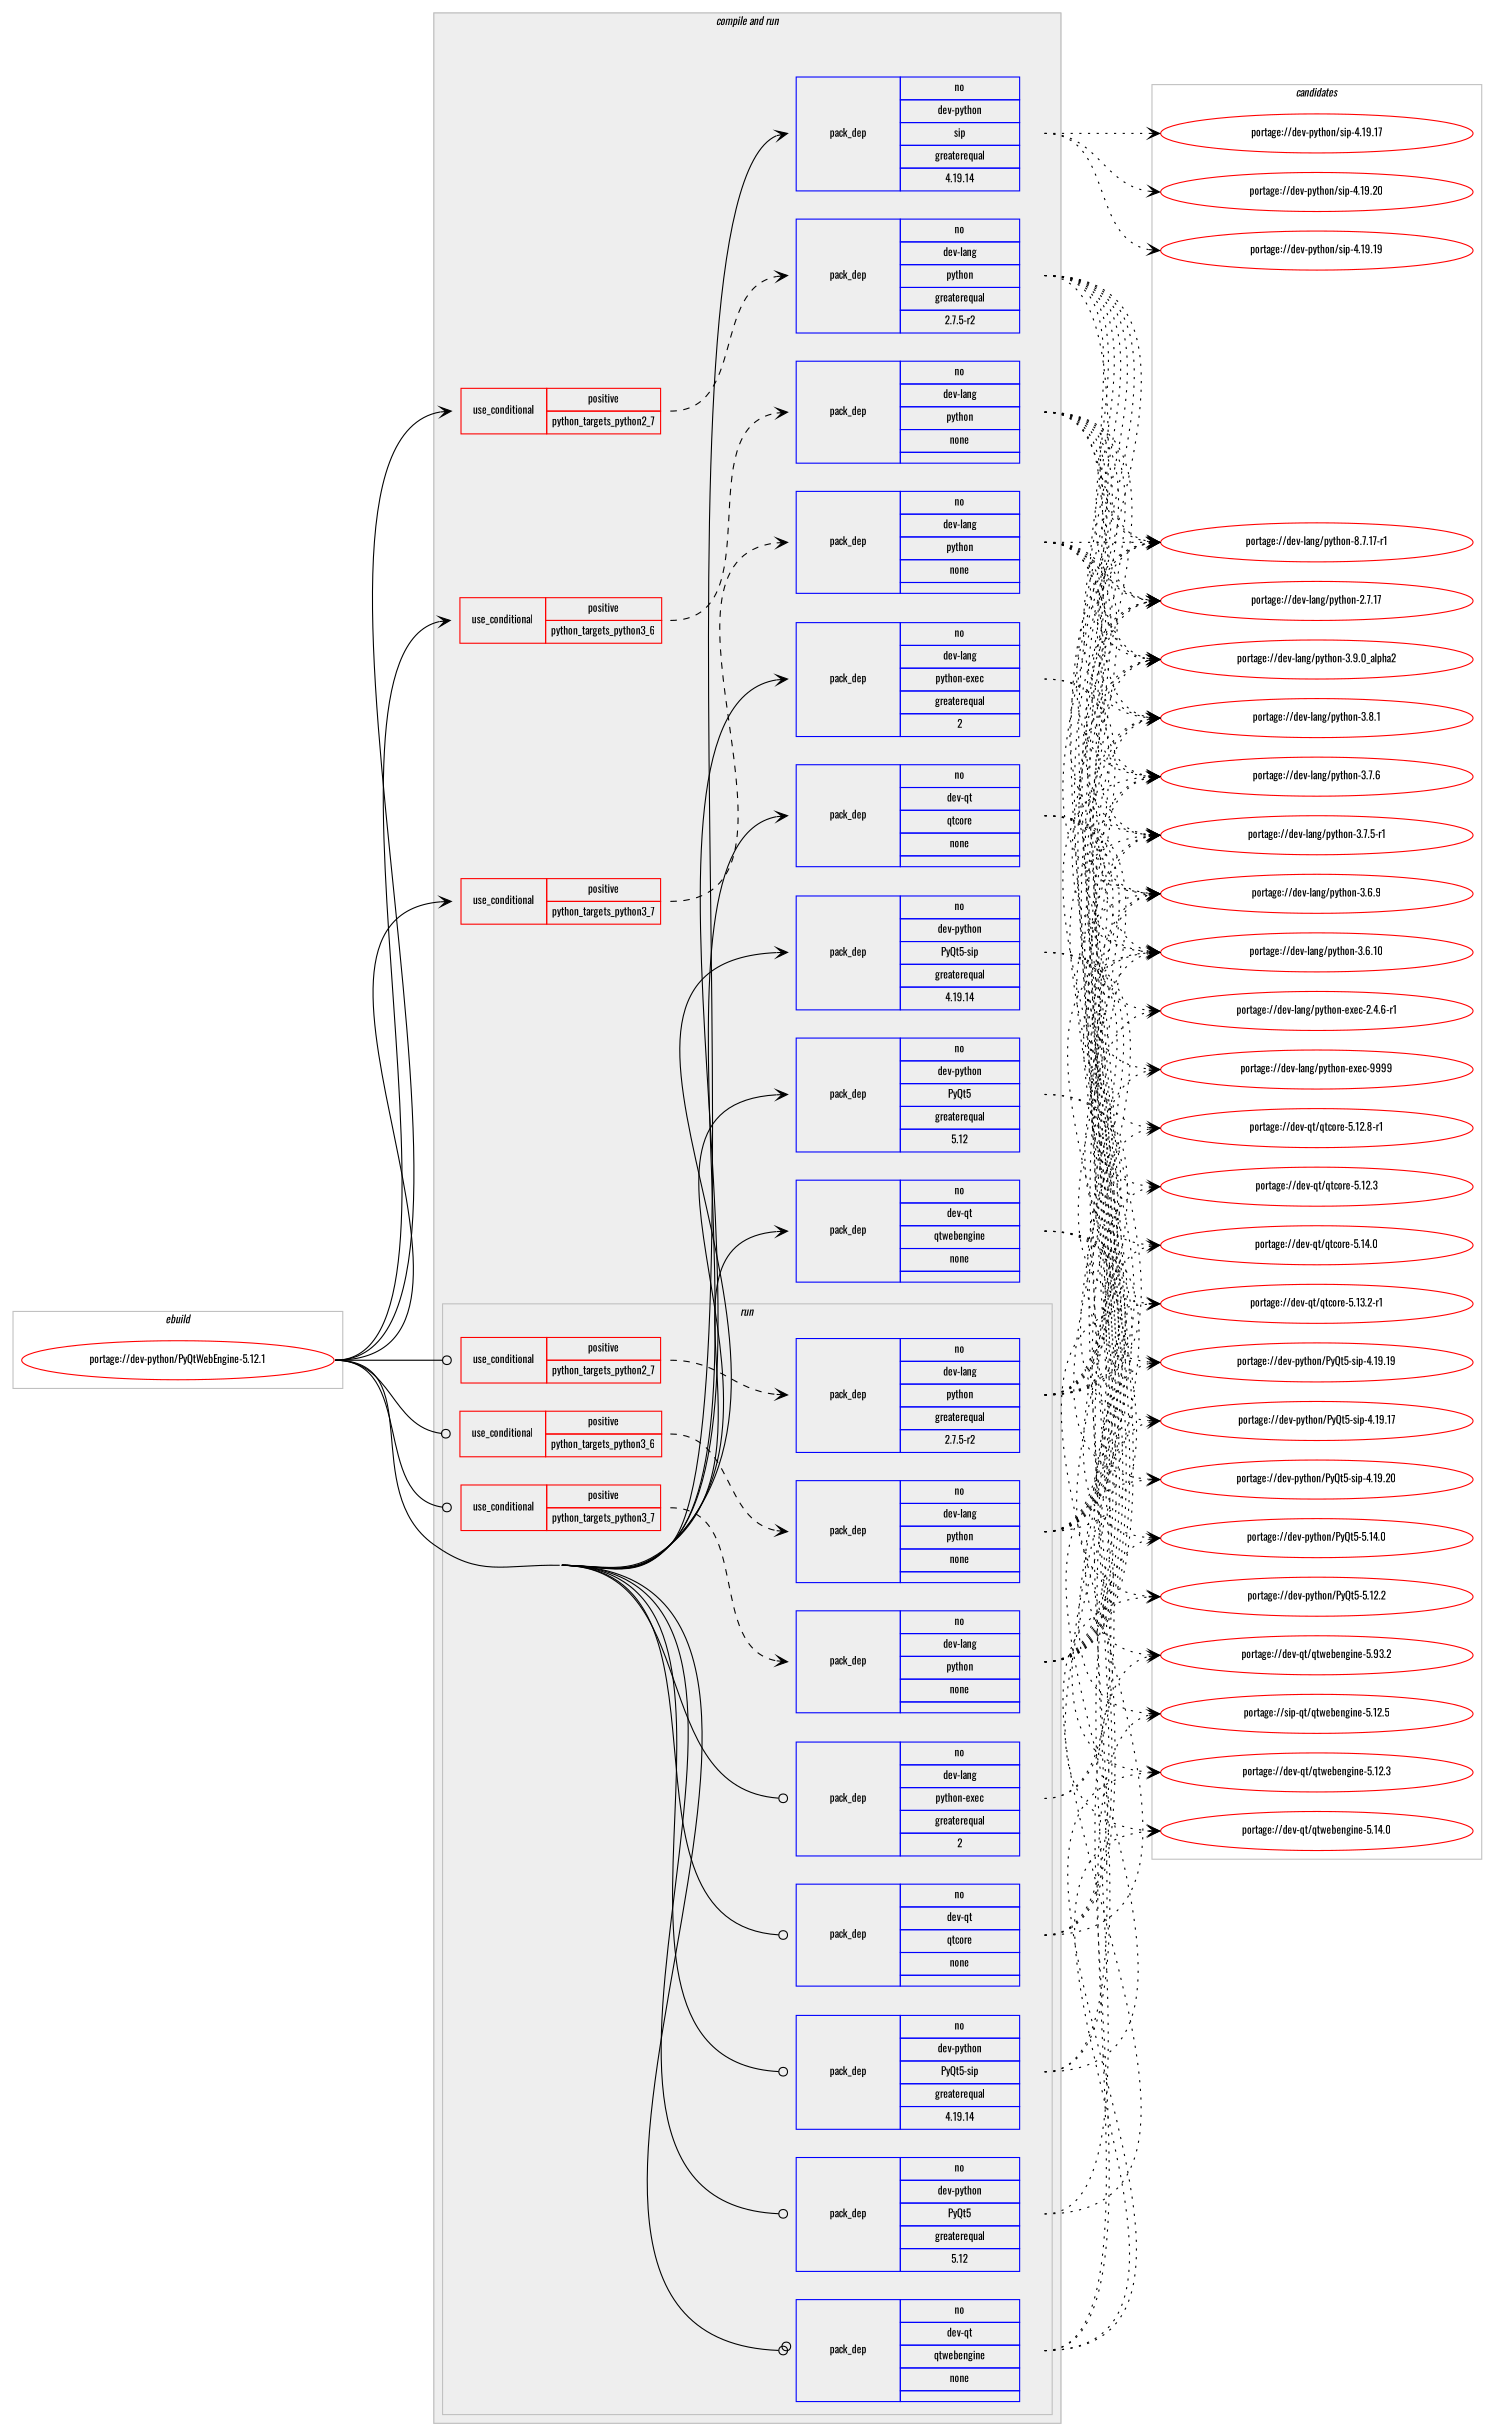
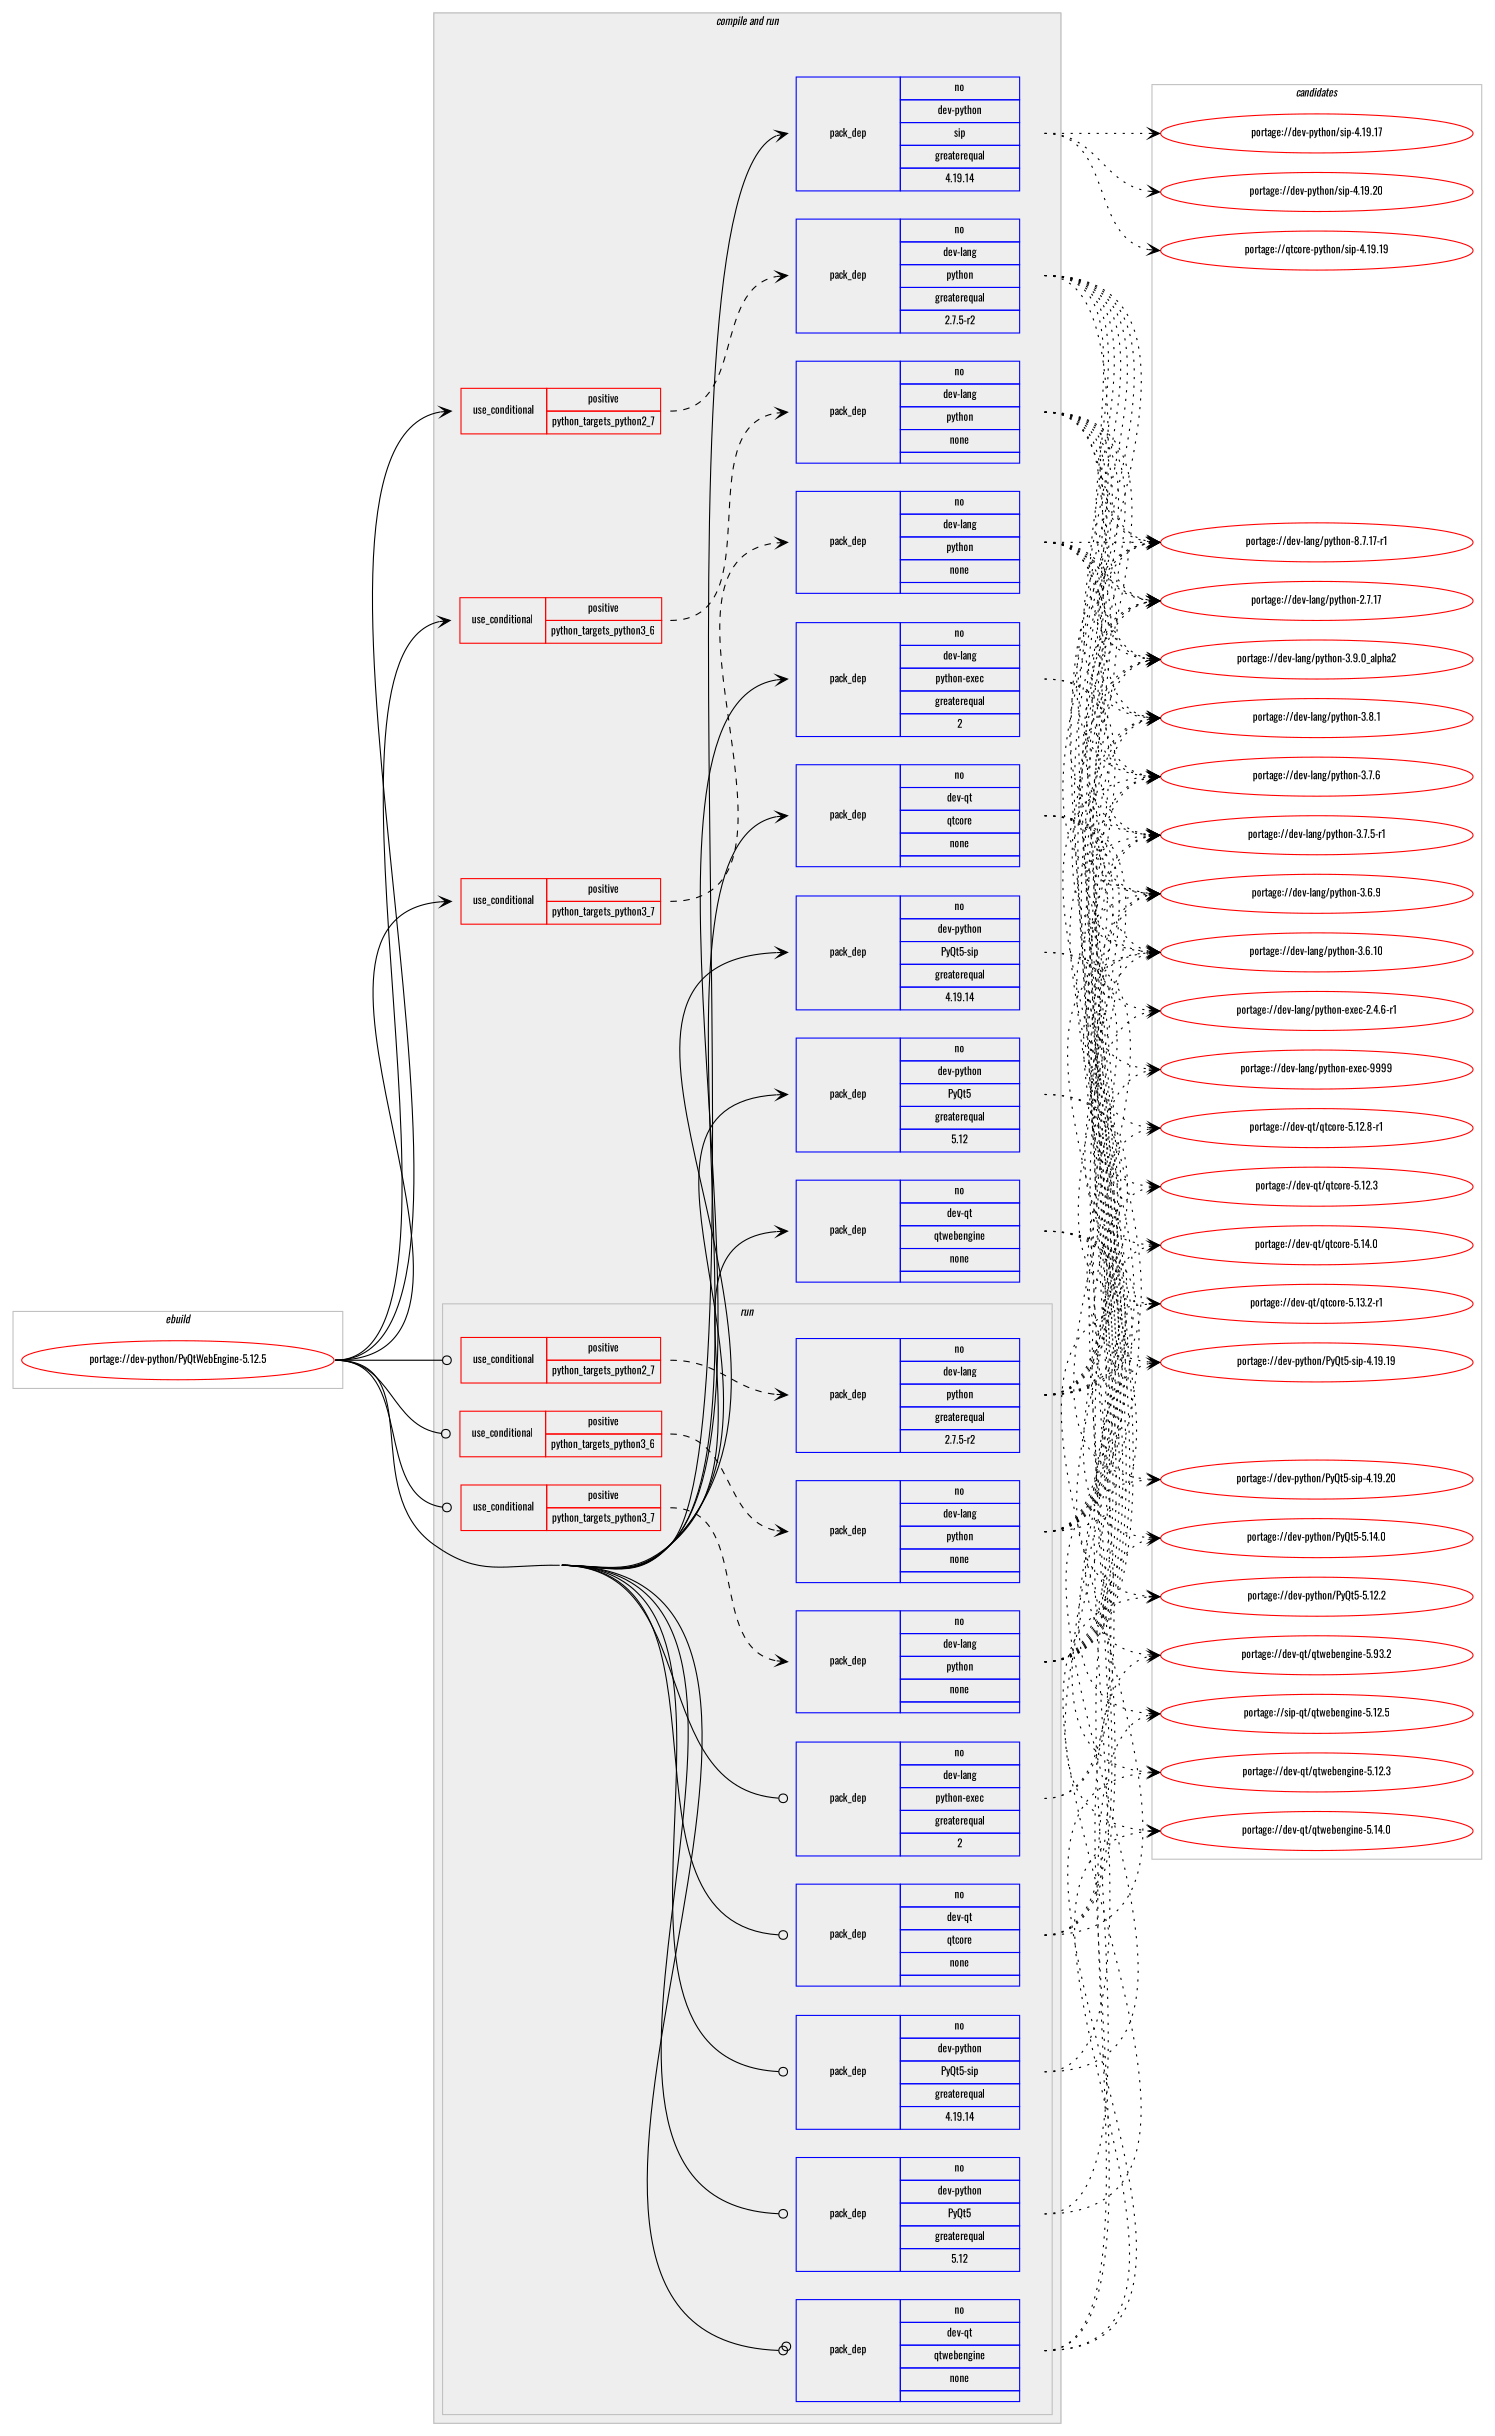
node "portage://dev-python/sip-4.19.19": label "portage://dev-python/sip-4.19.19" -> "portage://qtcore-python/sip-4.19.19"
node "portage://dev-python/PyQtWebEngine-5.12.1": label "portage://dev-python/PyQtWebEngine-5.12.1" -> "portage://dev-python/PyQtWebEngine-5.12.5"
node "portage://dev-python/PyQt5-sip-4.19.17": removed
